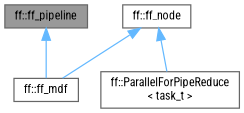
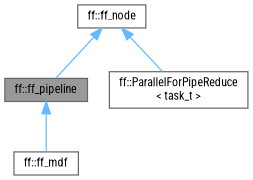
edge "ff::ff_mdf" -> "ff::ff_node": now "ff::ff_pipeline" -> "ff::ff_node"
